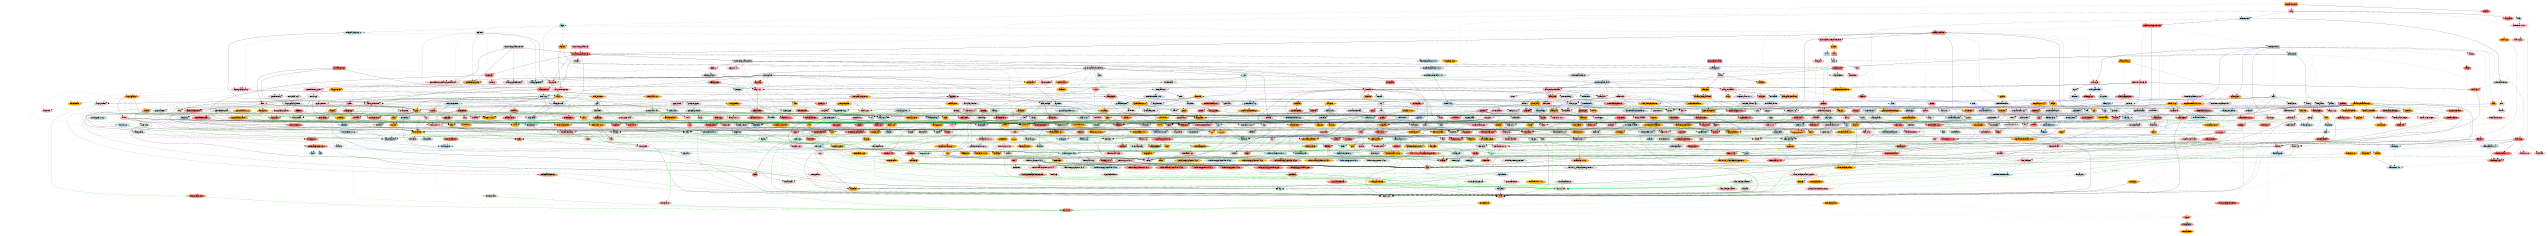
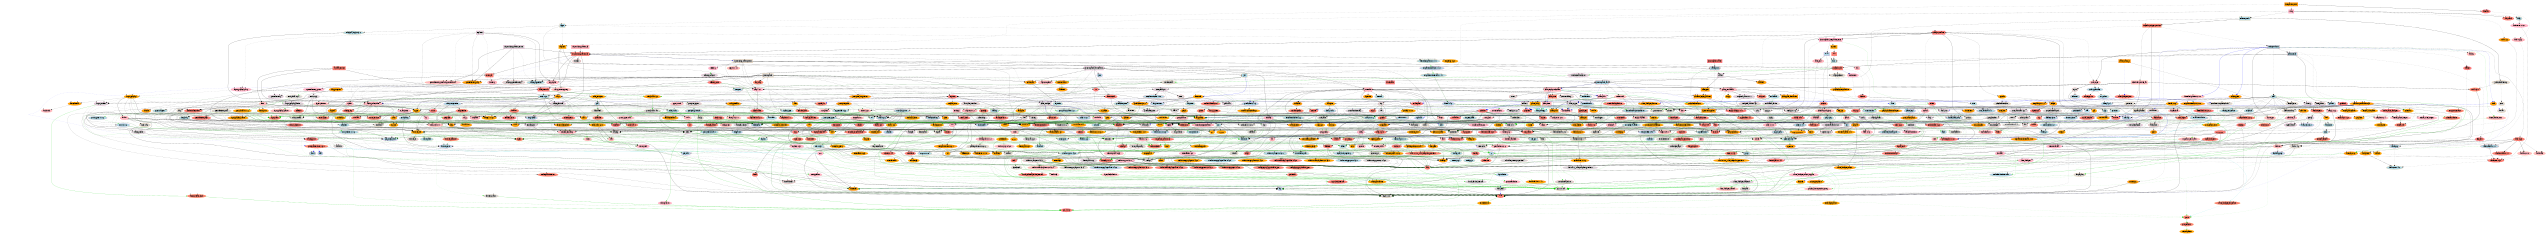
node "spin 0.5.2": fillcolor lightblue -> salmon
node "crossbeam-deque": removed
